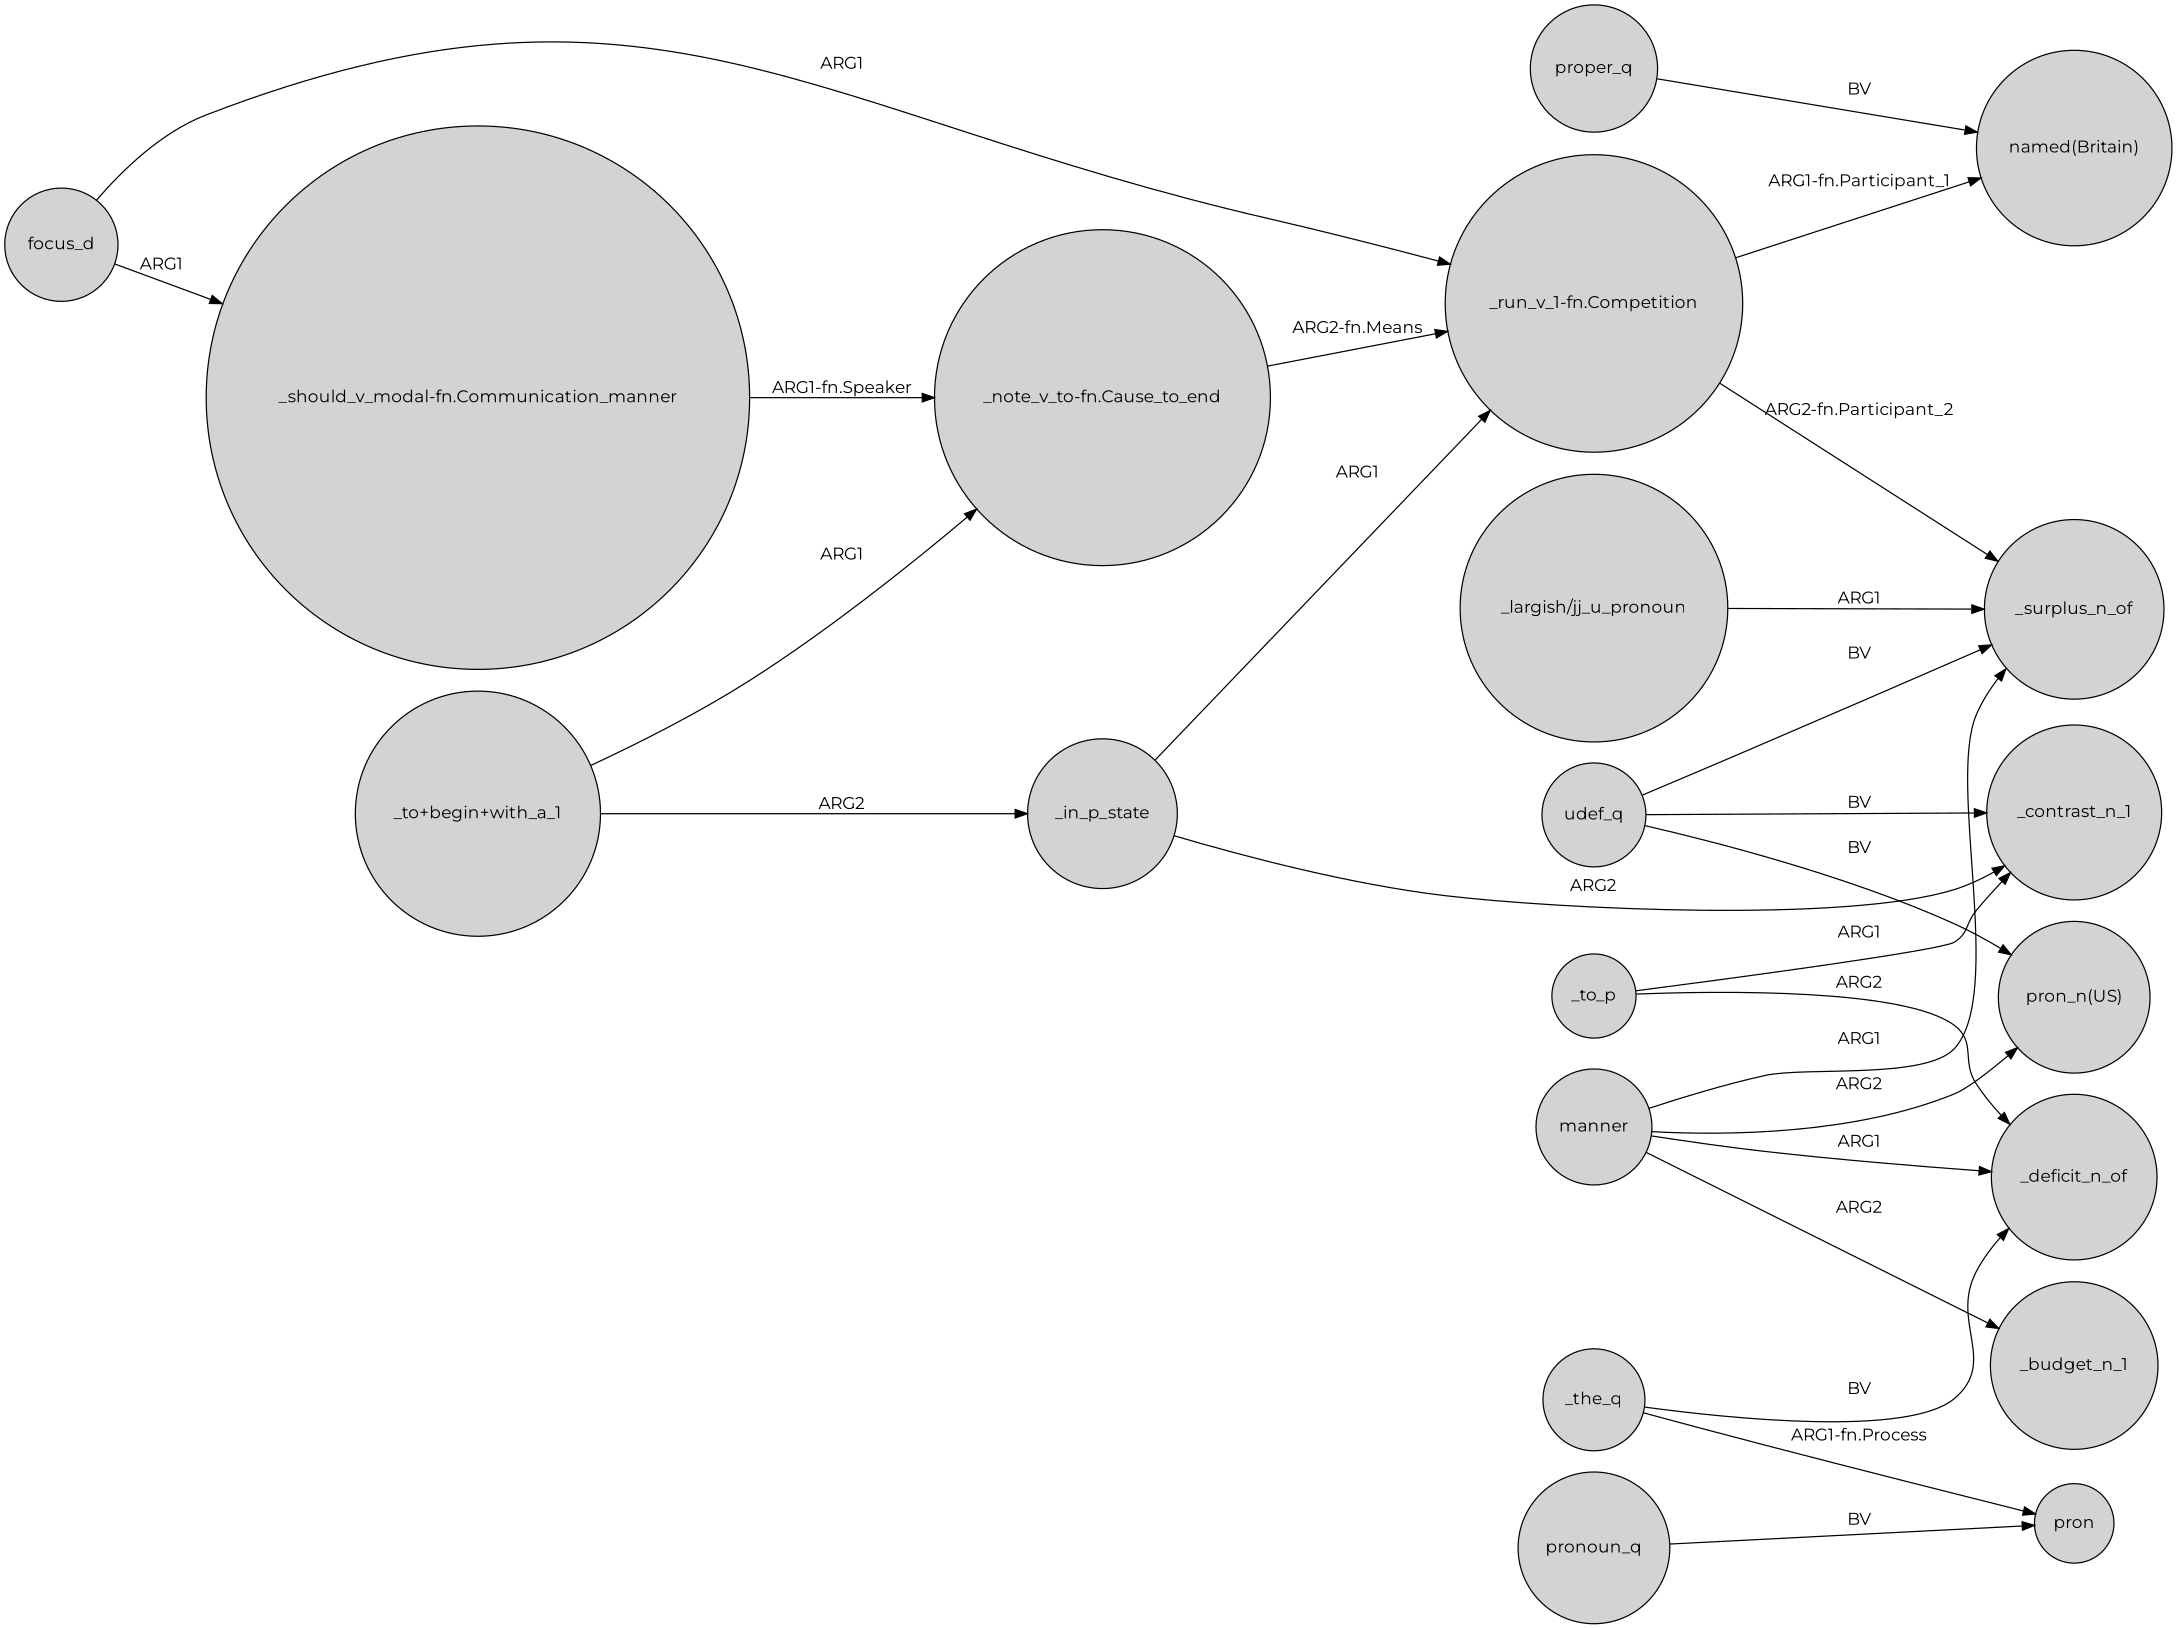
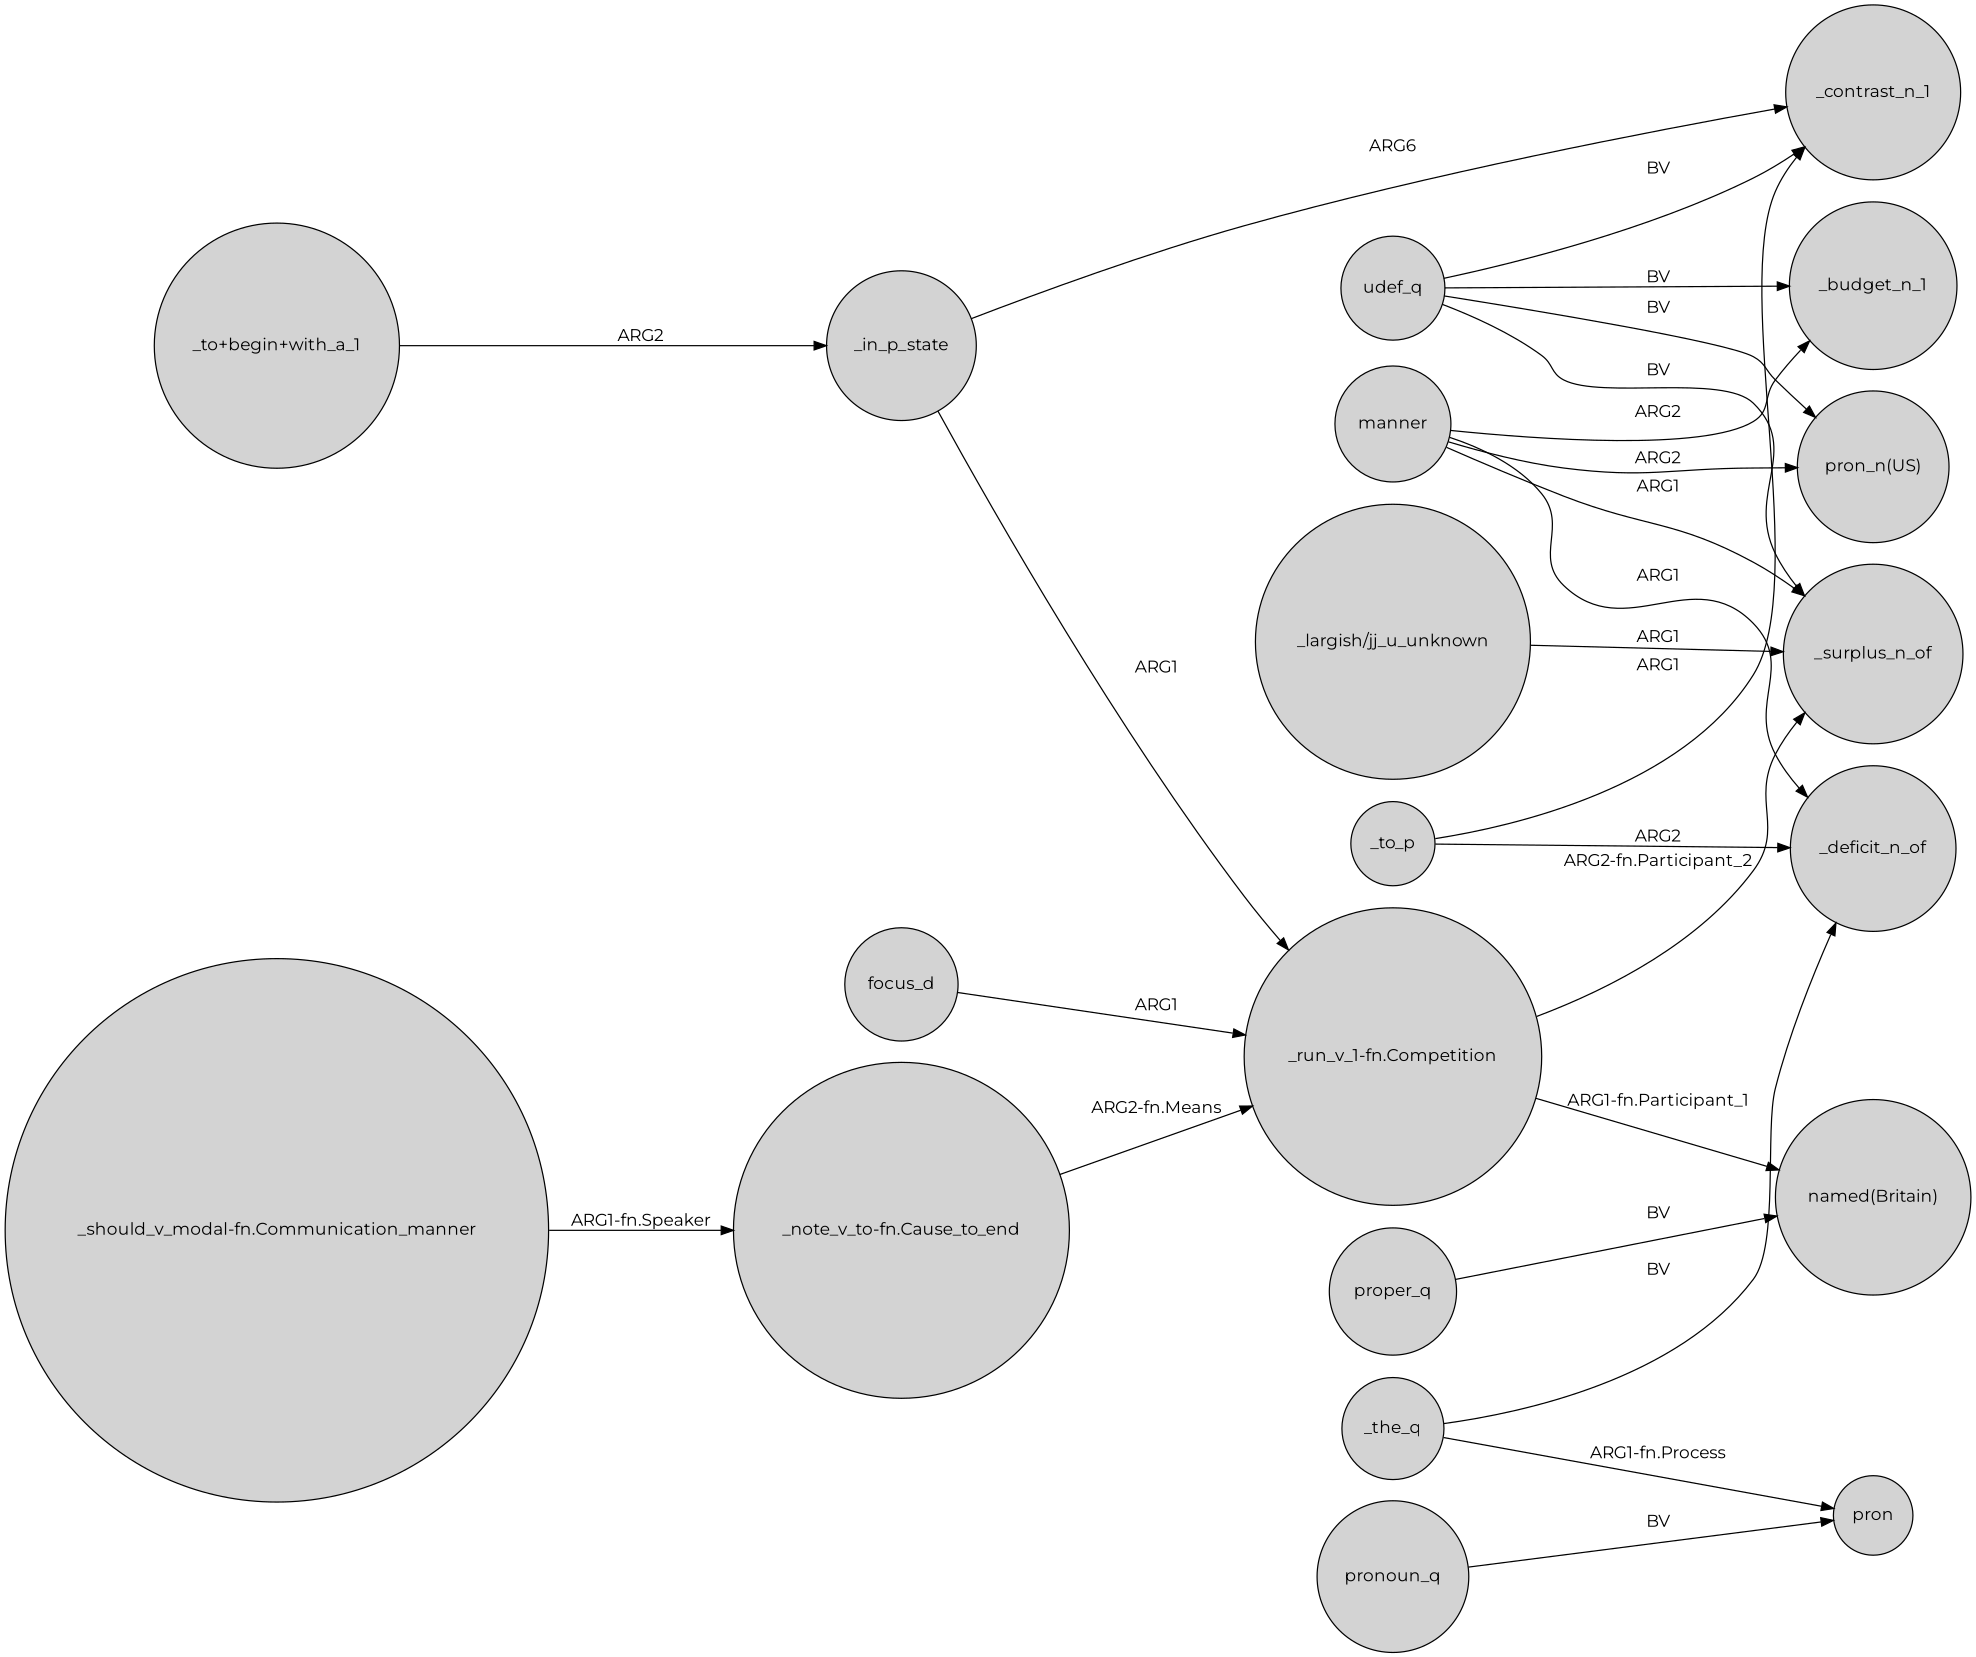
edge "focus_d" -> "_should_v_modal-fn.Communication_manner": removed, label "ARG1"
edge "udef_q" -> "_budget_n_1": added, label "BV"
node "_largish/jj_u_pronoun": label "_largish/jj_u_pronoun" -> "_largish/jj_u_unknown"
edge "_to+begin+with_a_1" -> "_note_v_to-fn.Cause_to_end": removed, label "ARG1"
edge "_in_p_state" -> "_contrast_n_1": label "ARG2" -> "ARG6"
